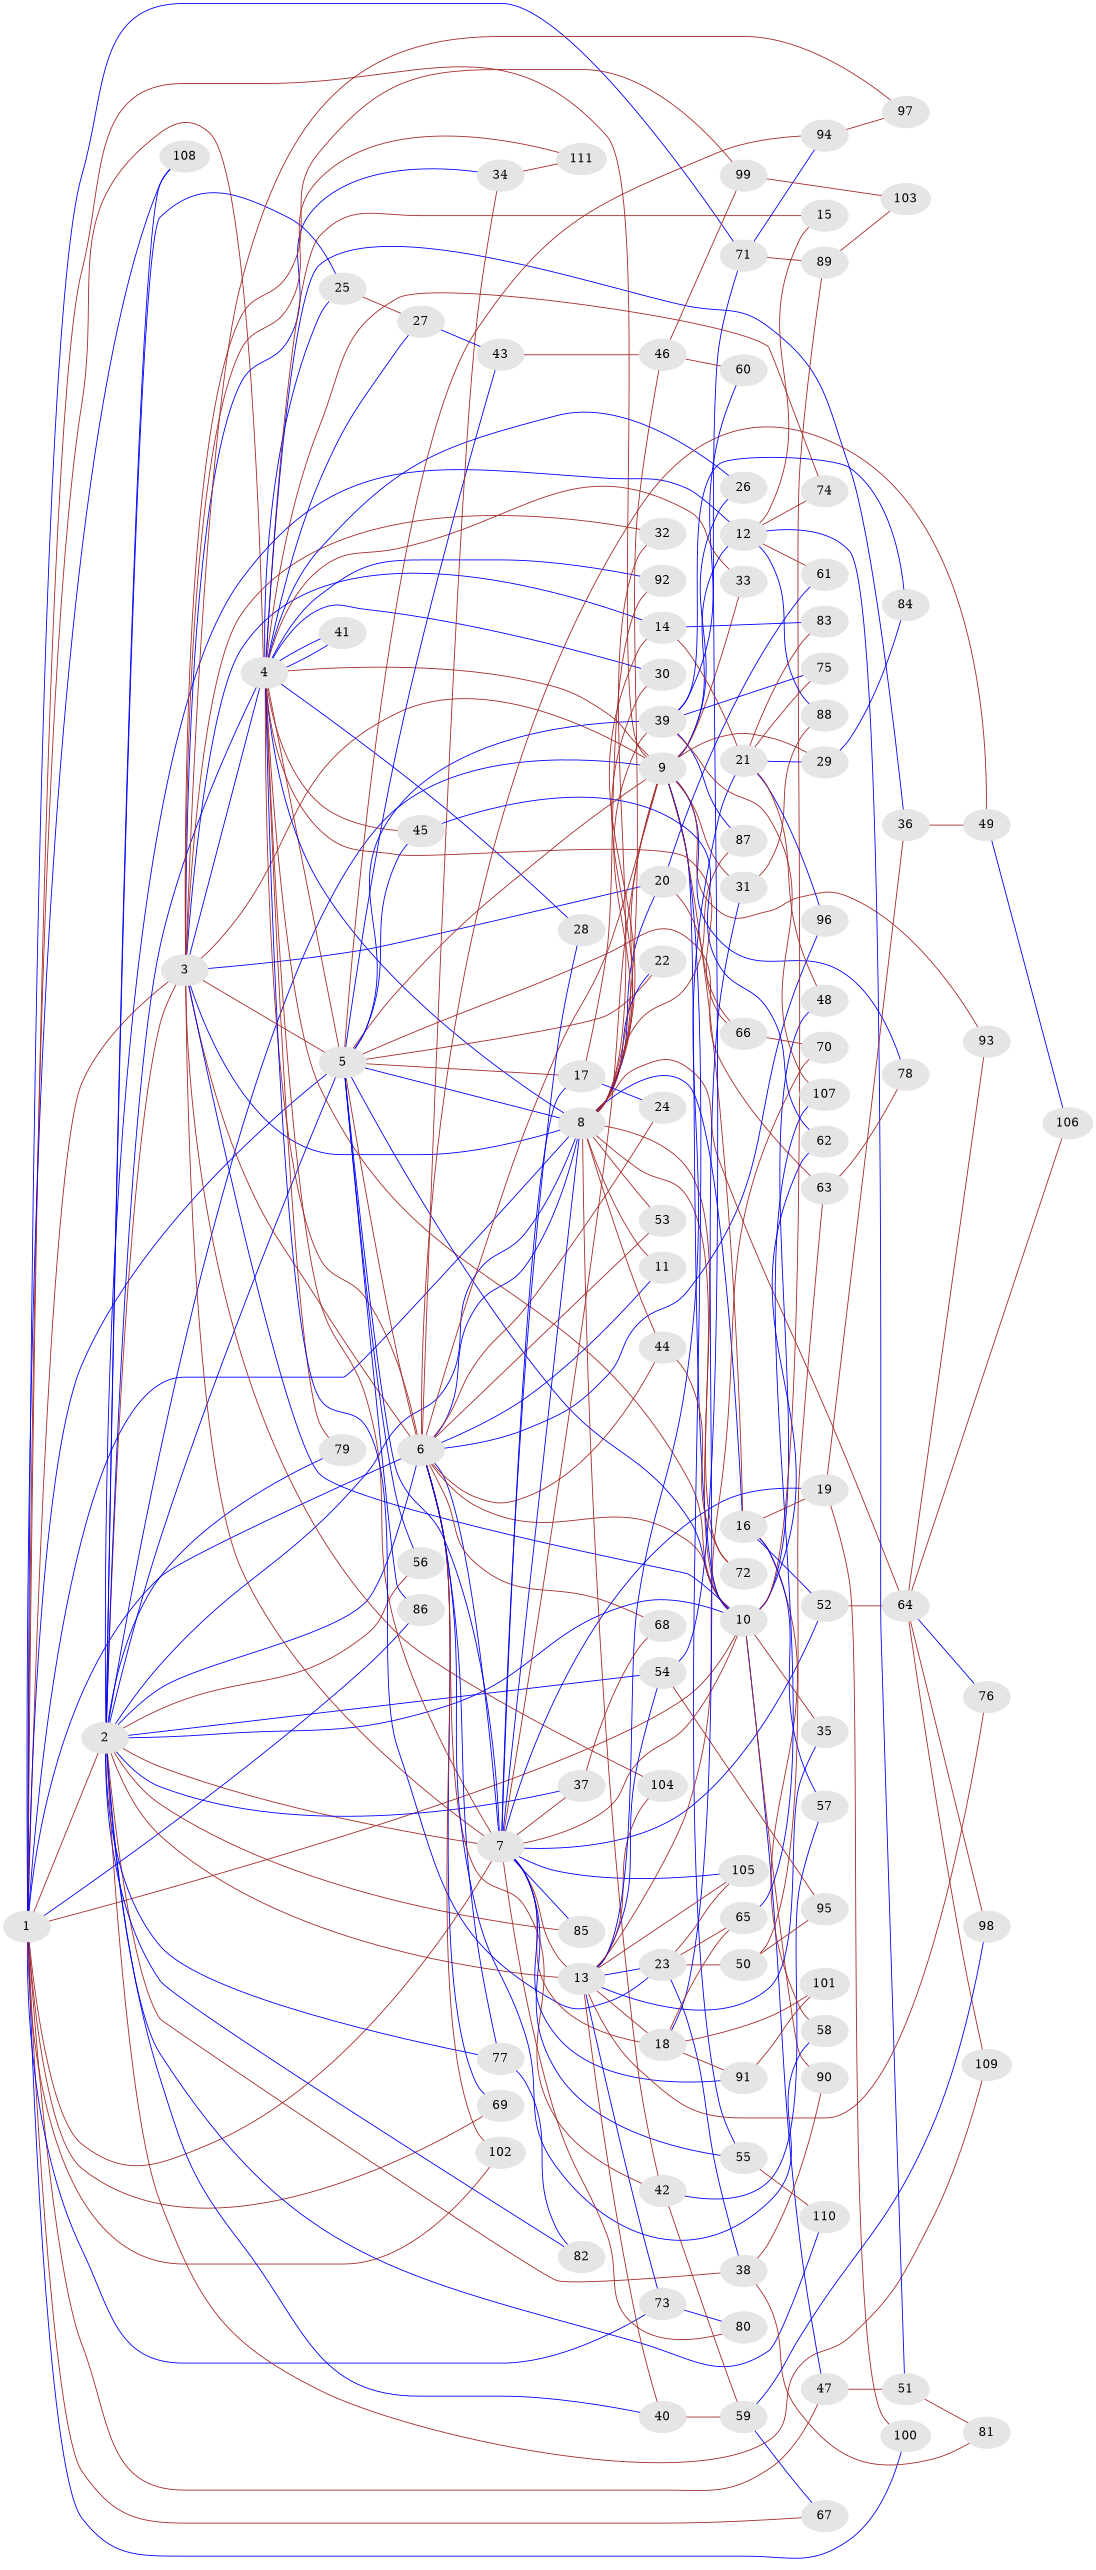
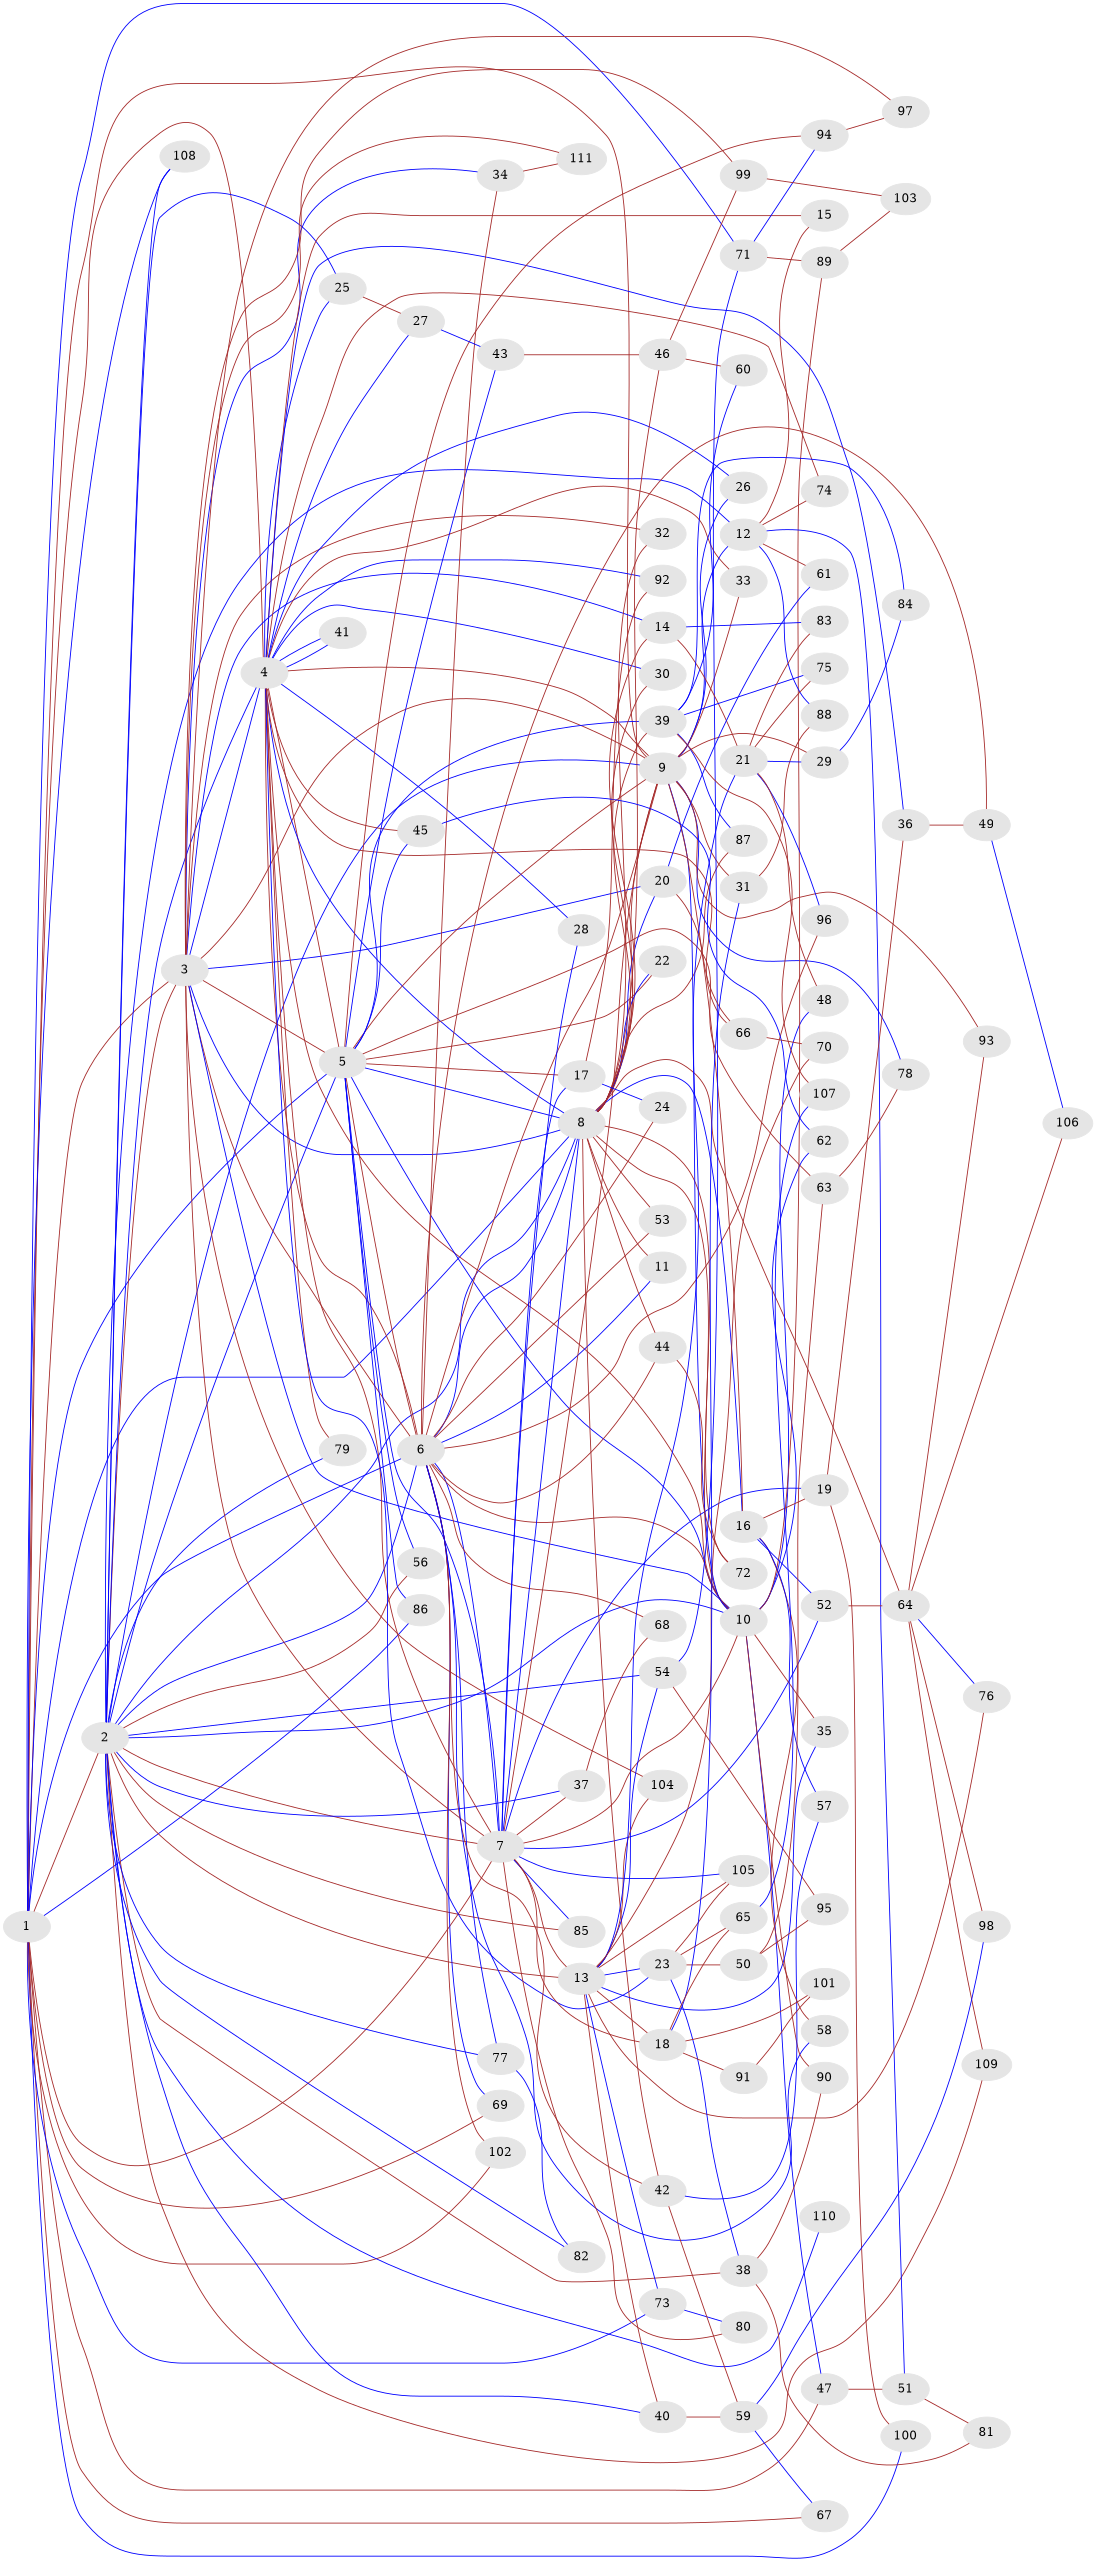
edge "96" -- "6": color blue -> brown
edge "10" -- "1": removed
edge "7" -- "91": removed
node "55": removed
